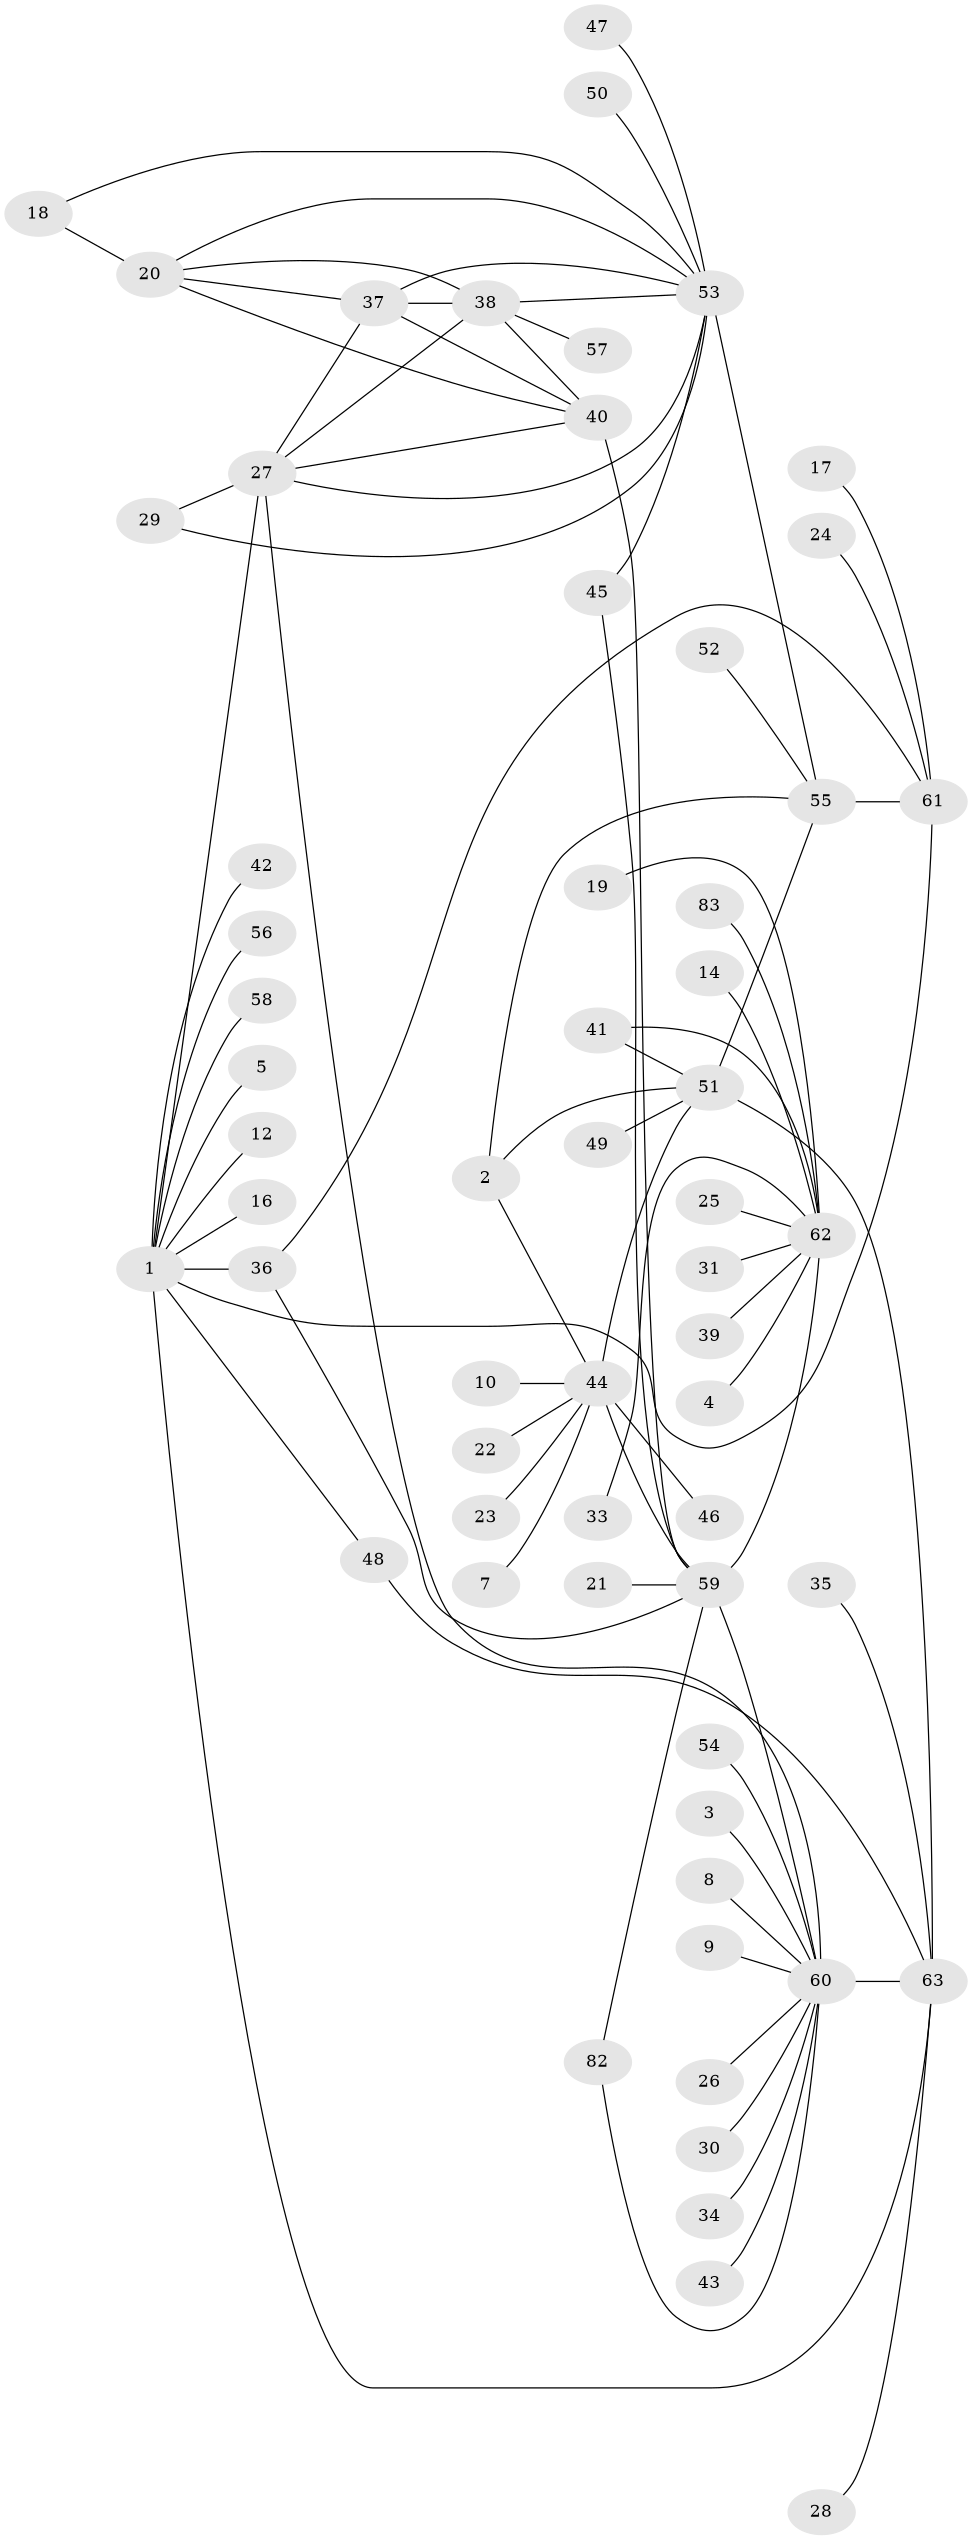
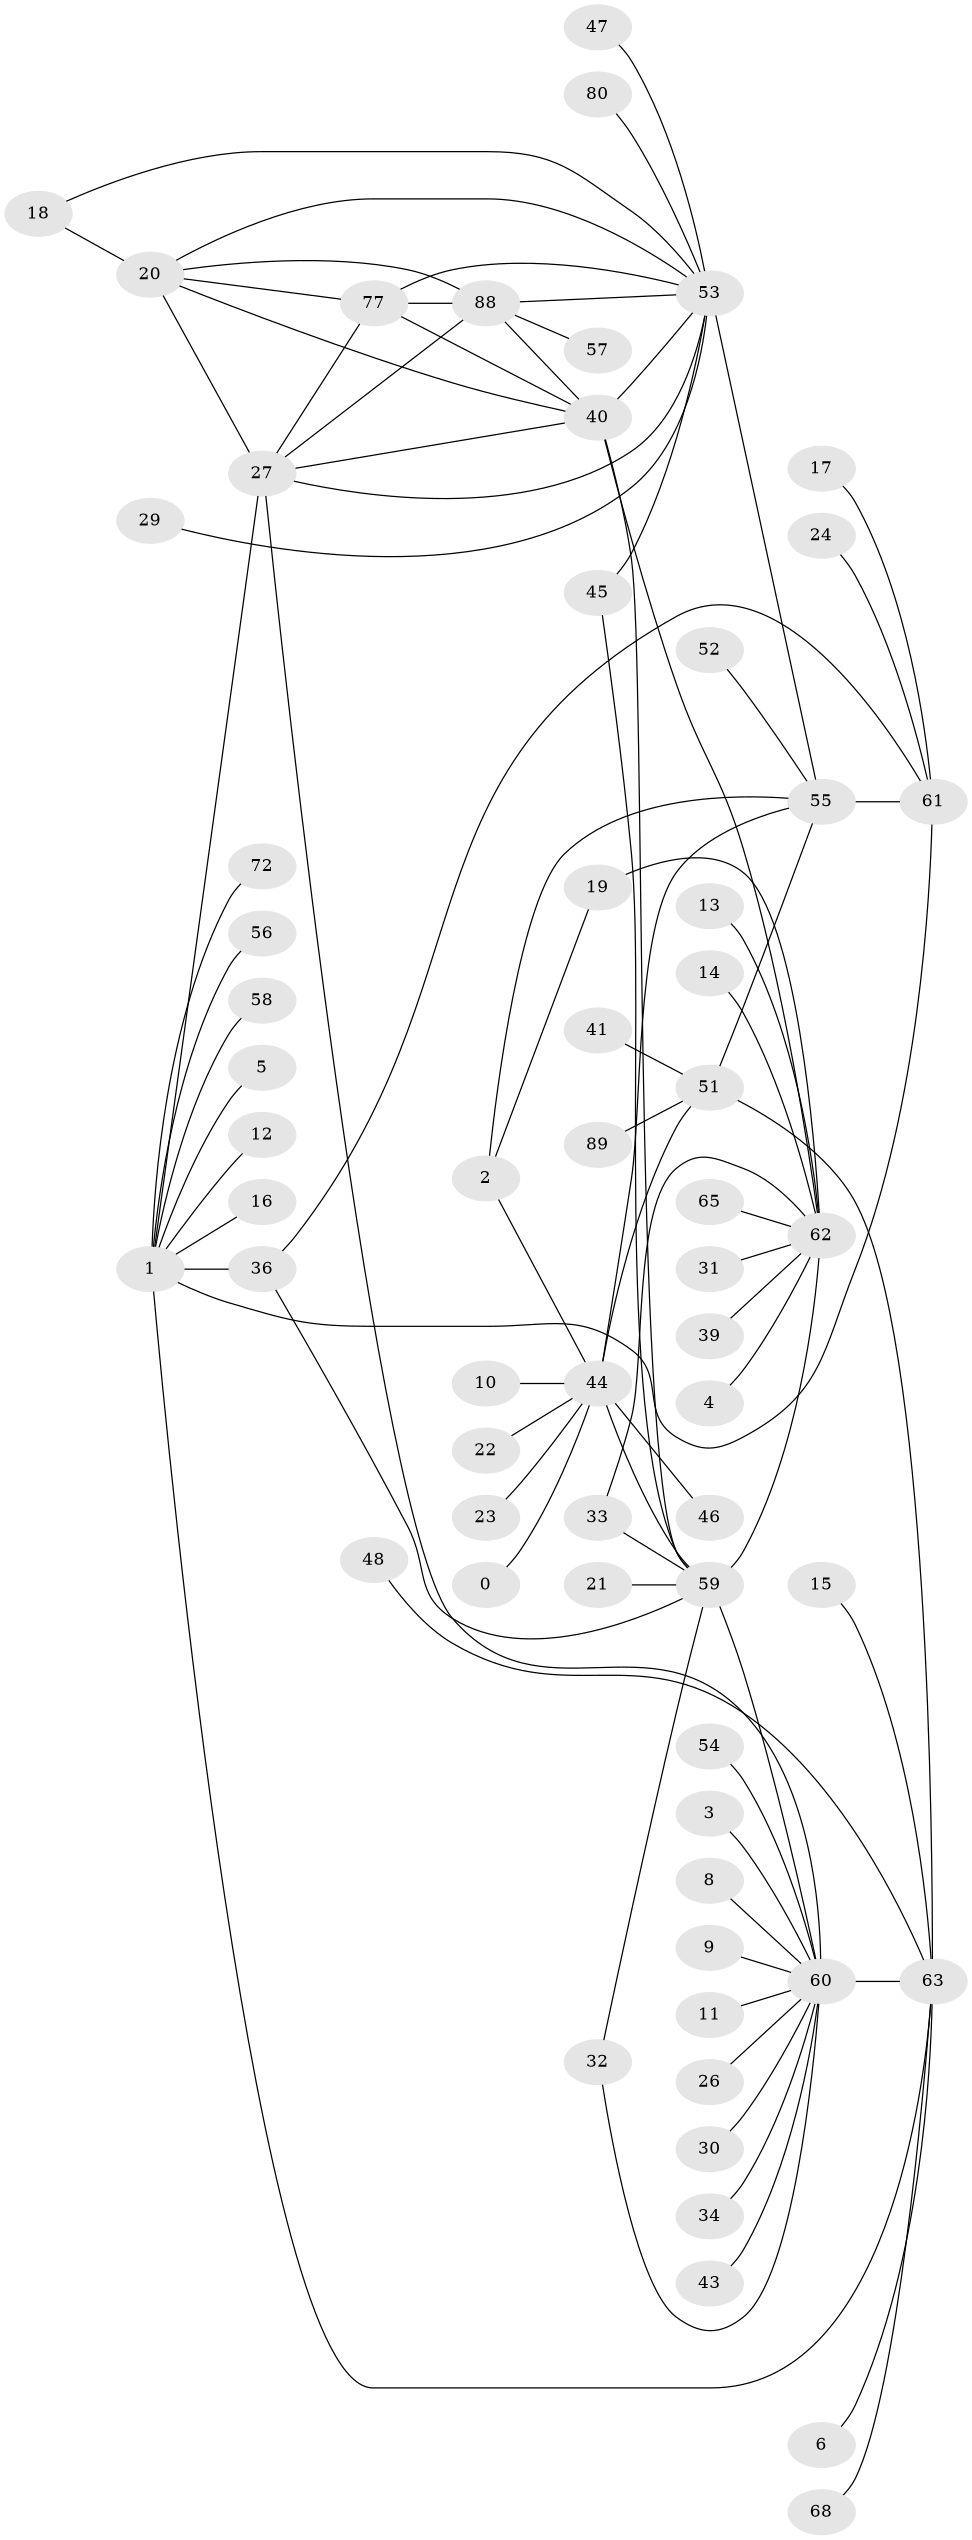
node "50": label "50" -> "80"
node "37": label "37" -> "77"
node "38": label "38" -> "88"
edge "53" -- "40": added
edge "27" -- "29": now "27" -- "20"
node "42": label "42" -> "72"
node "83": label "83" -> "13"
edge "55" -- "44": added
edge "41" -- "62": now "40" -- "62"
edge "51" -- "2": now "19" -- "2"
node "49": label "49" -> "89"
node "25": label "25" -> "65"
edge "1" -- "48": removed
edge "33" -- "59": added
node "7": label "7" -> "0"
node "35": label "35" -> "15"
node "11": added
node "82": label "82" -> "32"
node "6": added
node "28": label "28" -> "68"
